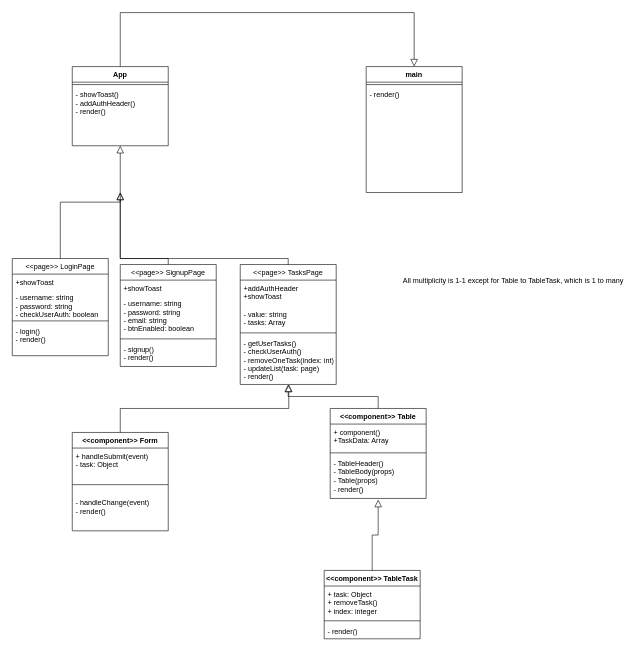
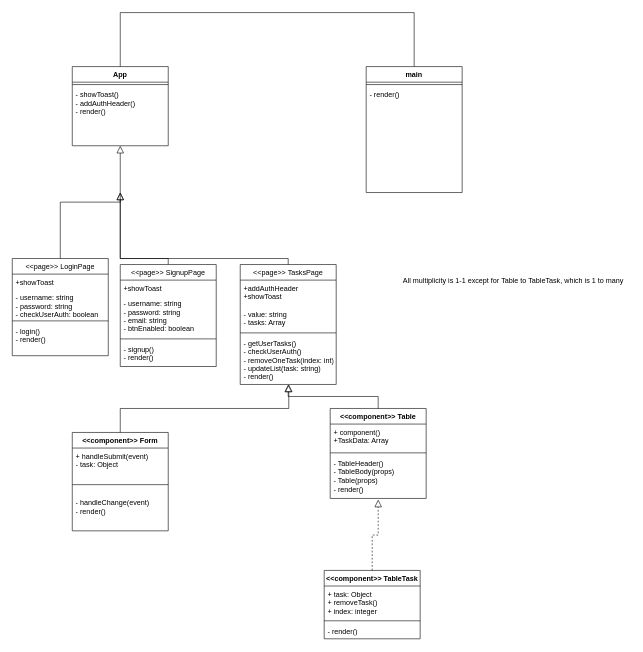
edge "App" -> "main": arrowhead block -> none
node "- getUserTasks() - checkUserAuth() - removeOneTask(index: int) - updateList(task: page) - render()": label "- getUserTasks() - checkUserAuth() - removeOneTask(index: int) - updateList(task: page) - render()" -> "- getUserTasks() - checkUserAuth() - removeOneTask(index: int) - updateList(task: string) - render()"
edge "<<component>> TableTask" -> "- TableHeader() - TableBody(props) - Table(props) - render()": style solid -> dashed
